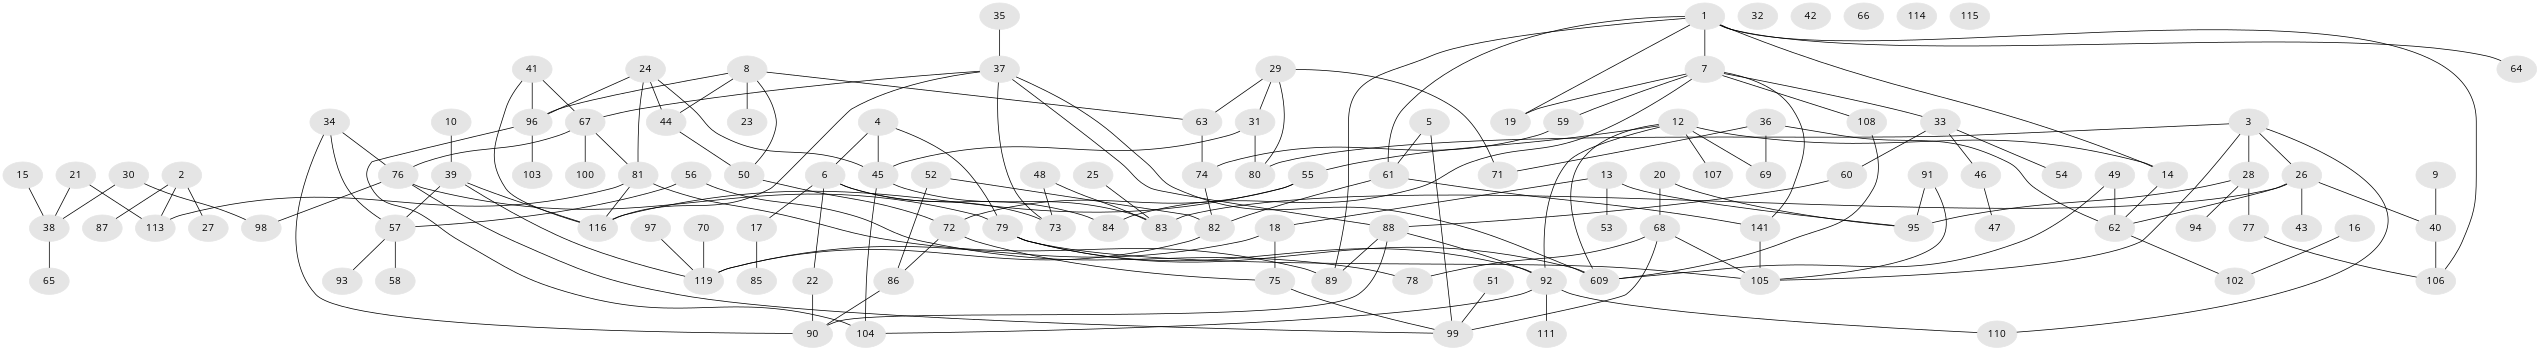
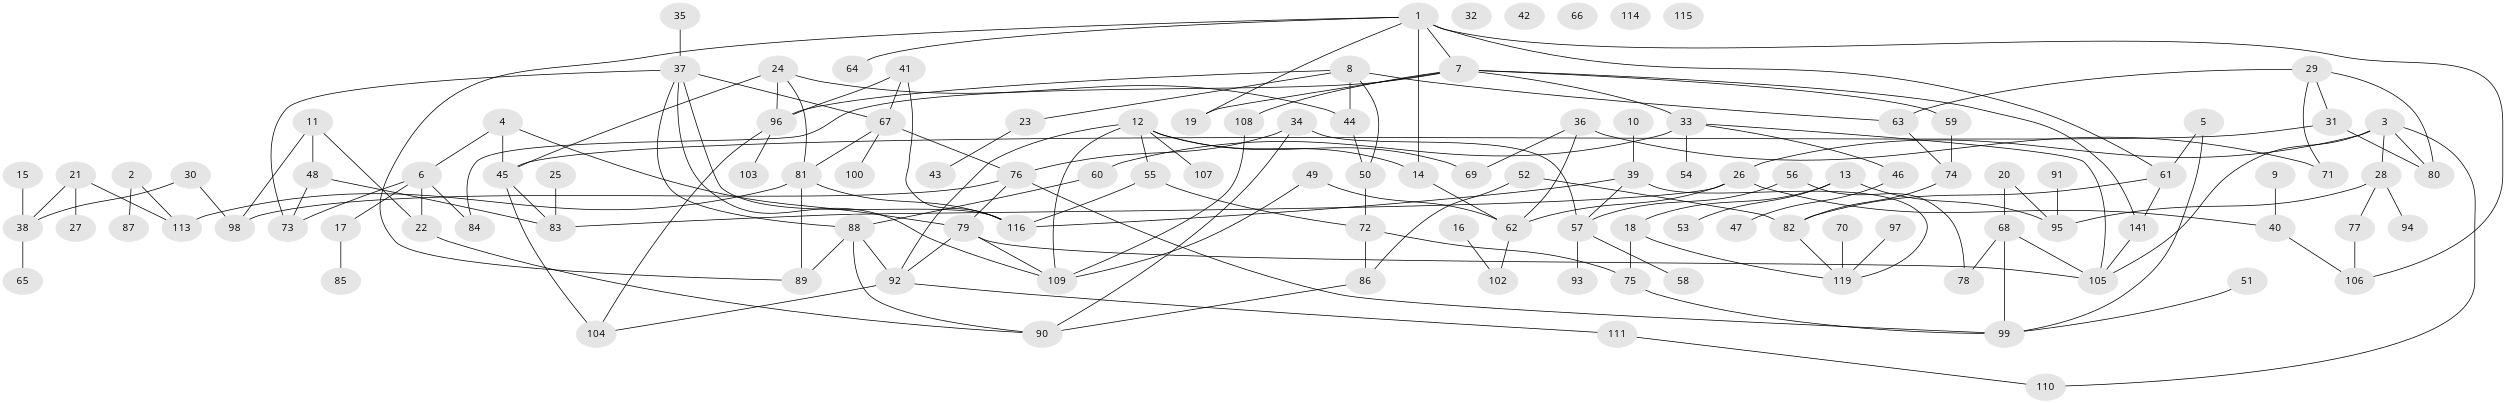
node "11": added
edge "2" -- "27": now "21" -- "27"
edge "26" -- "43": now "23" -- "43"
edge "91" -- "105": now "33" -- "105"
node "609": label "609" -> "109"
edge "92" -- "110": now "111" -- "110"
